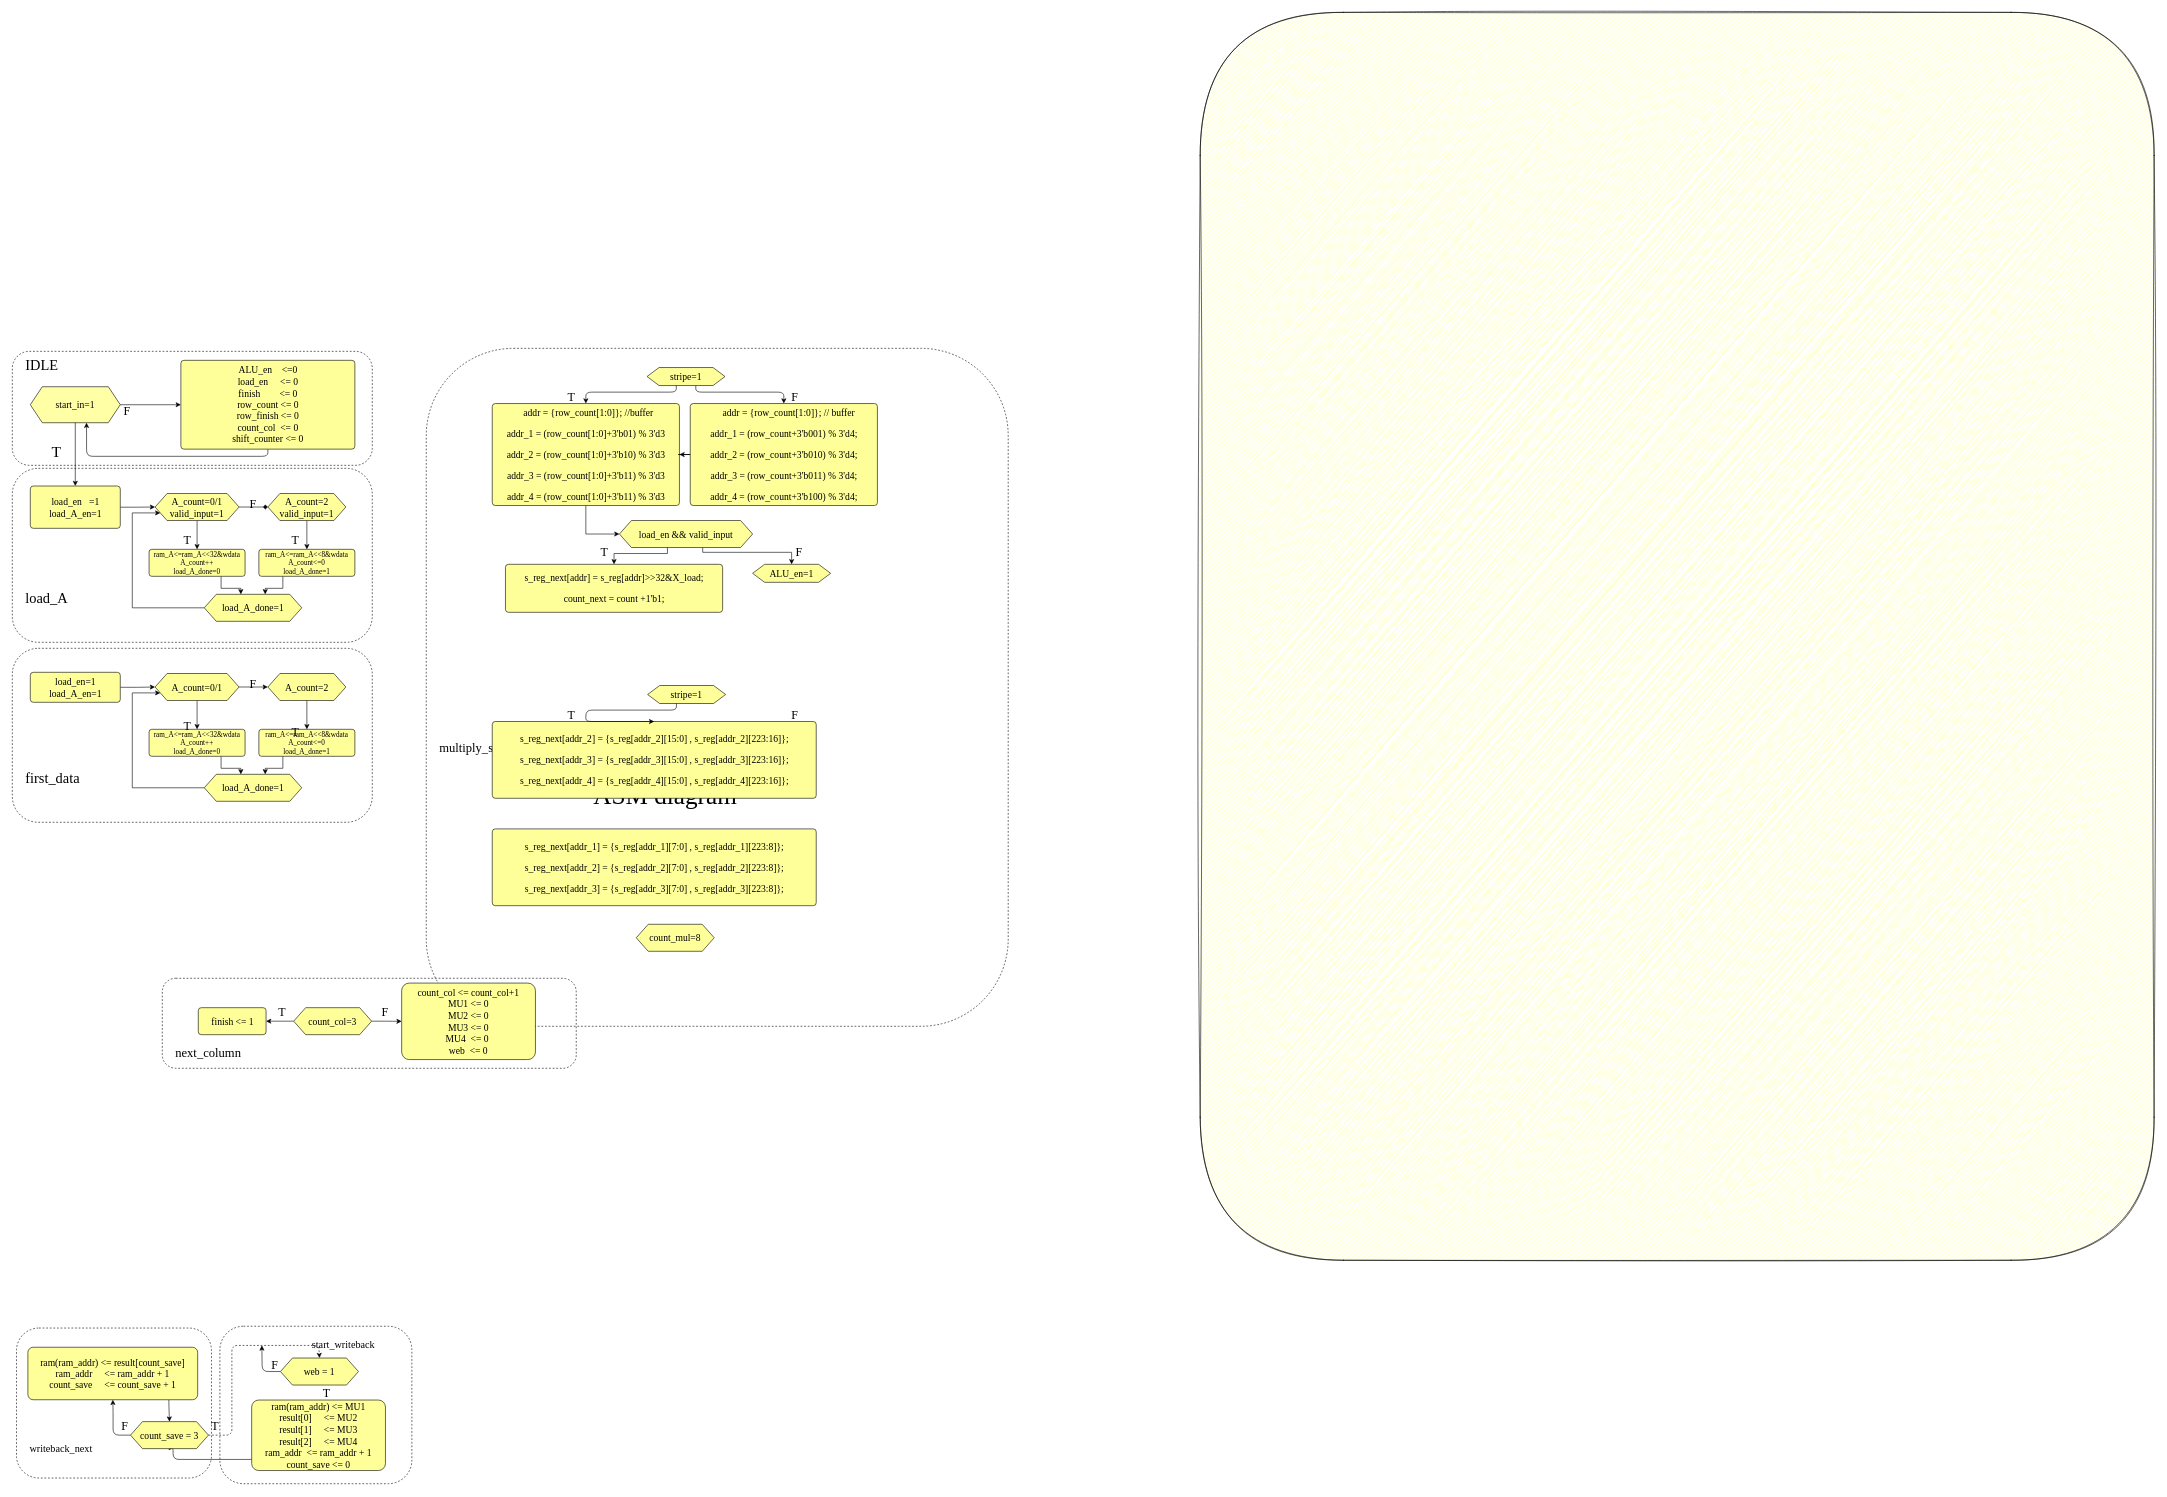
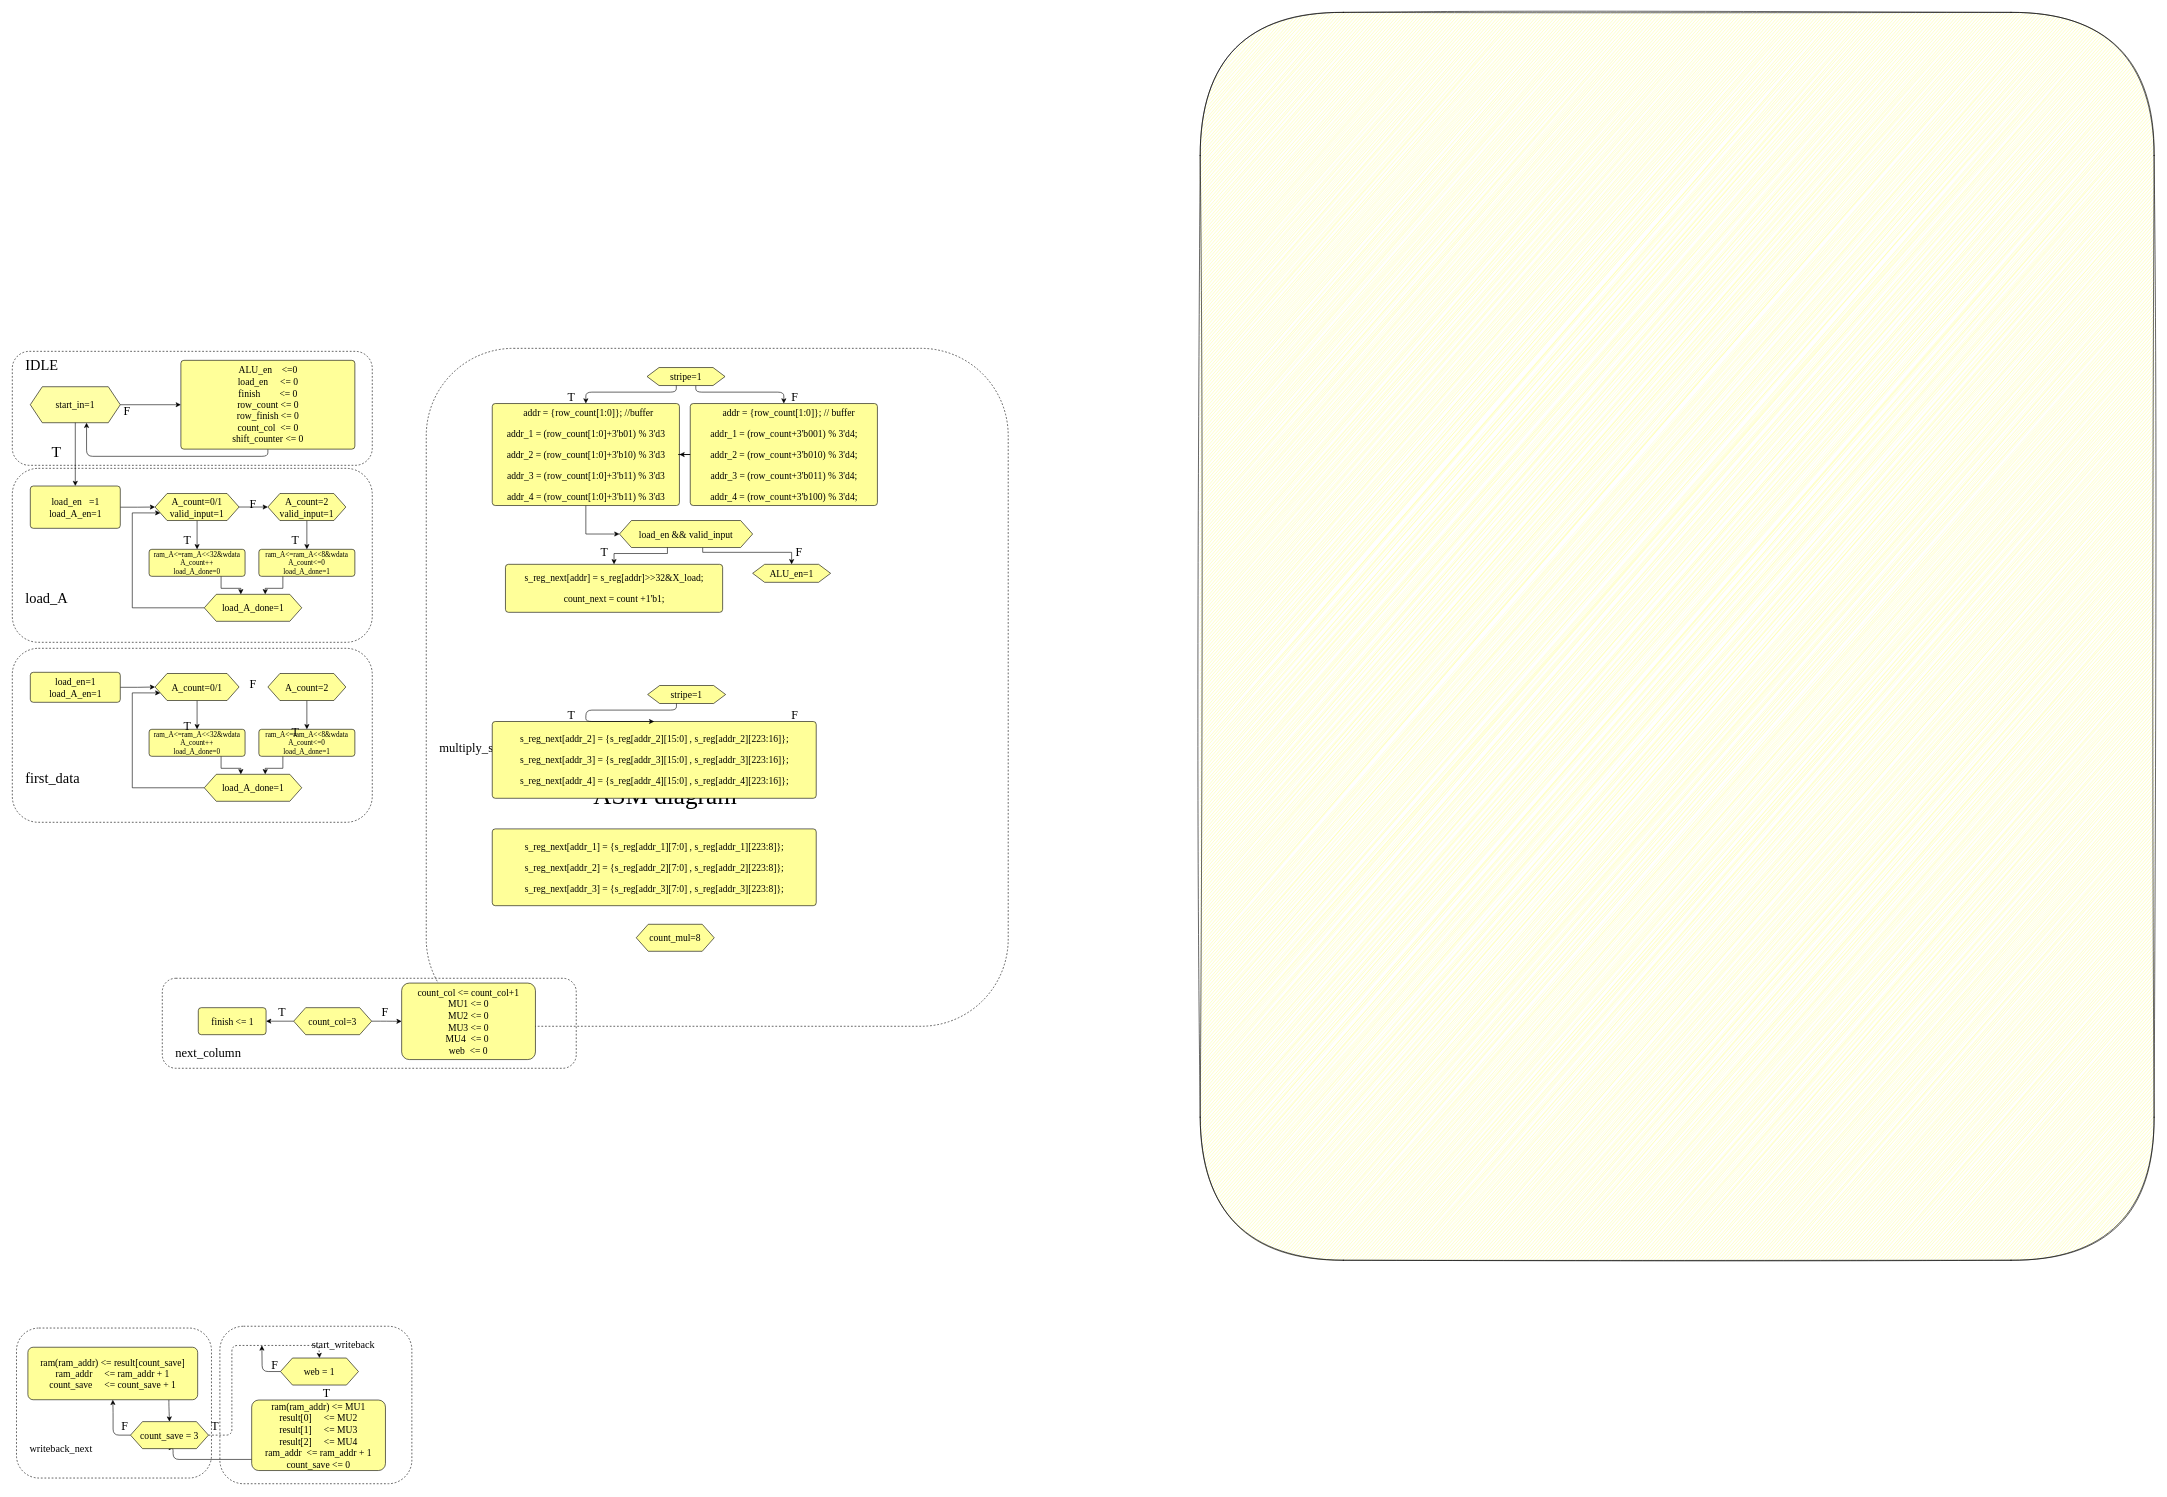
edge "A_count=0/1 valid_input=1" -> "A_count=2 valid_input=1": arrowhead diamond -> classic
edge "A_count=0/1" -> "A_count=2": removed
